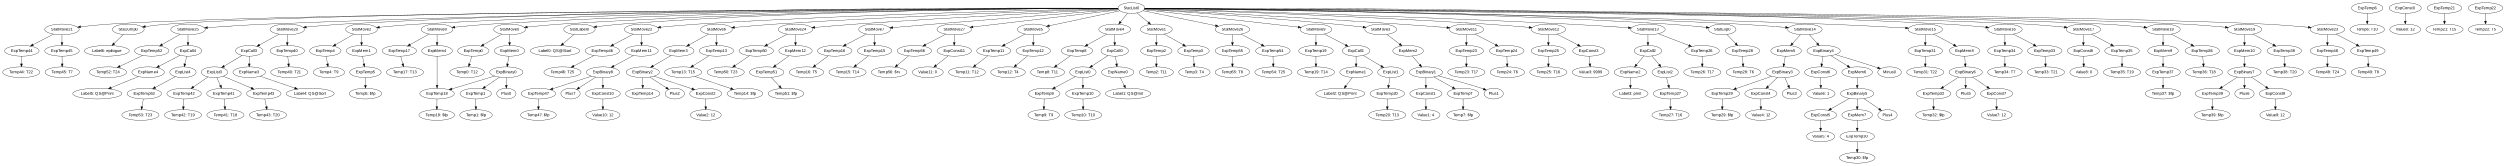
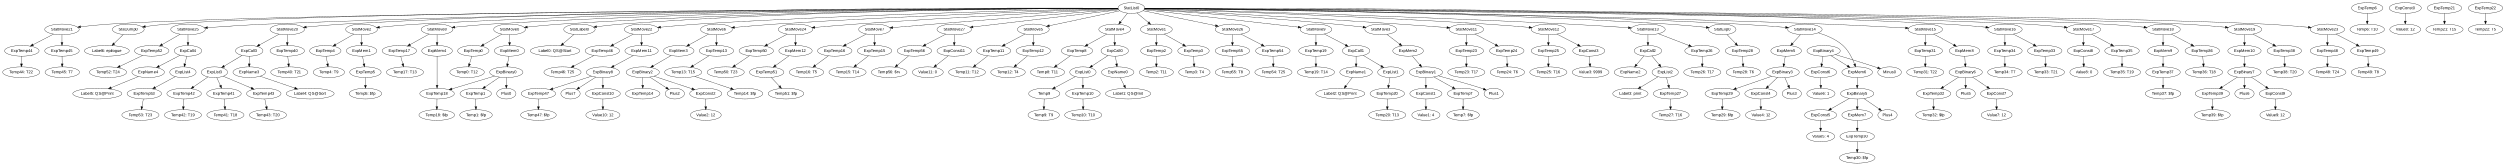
edge "StatMove14" -> "ExpBinary4": now "StatMove14" -> "ExpMem6"
edge "ExpName2" -> "Label3: print": now "ExpList2" -> "Label3: print"
node "ExpTemp9": label "ExpTemp9" -> "Temp9"
